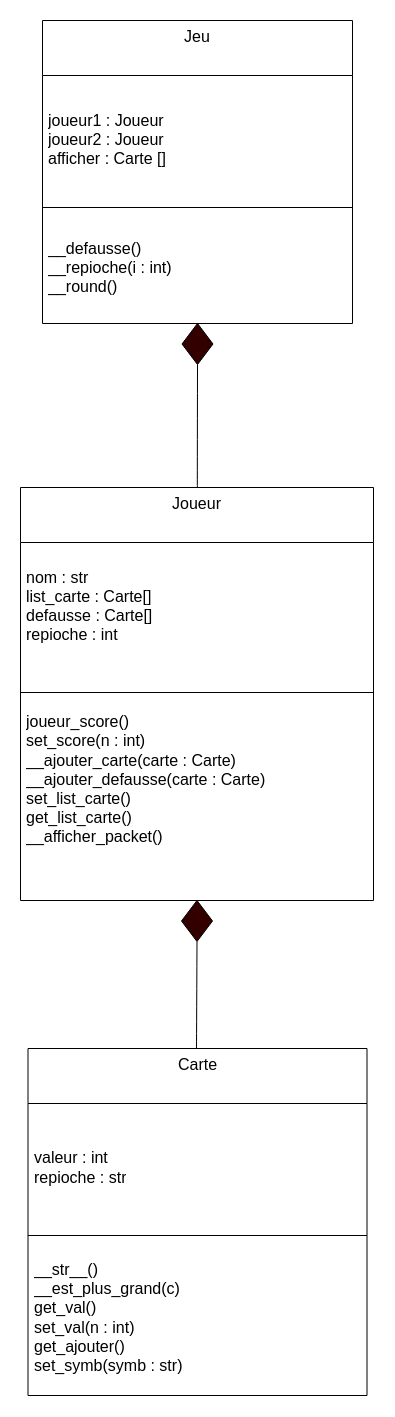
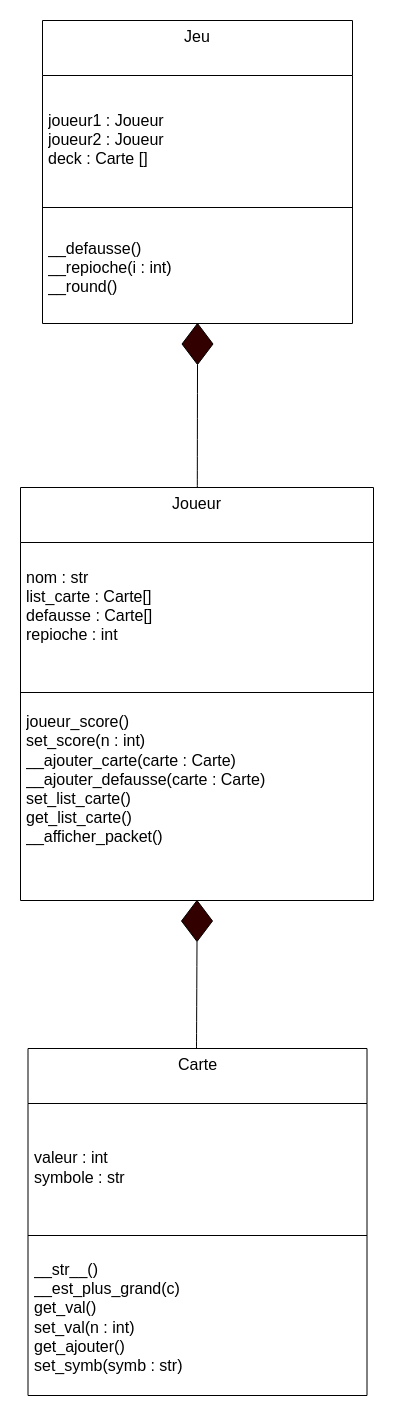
node "joueur1 : Joueur joueur2 : Joueur afficher : Carte []": label "joueur1 : Joueur joueur2 : Joueur afficher : Carte []" -> "joueur1 : Joueur joueur2 : Joueur deck : Carte []"
node "valeur : int repioche : str": label "valeur : int repioche : str" -> "valeur : int symbole : str"
